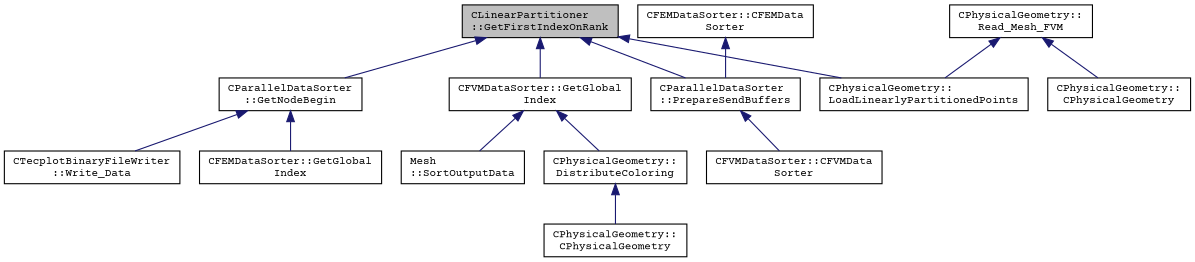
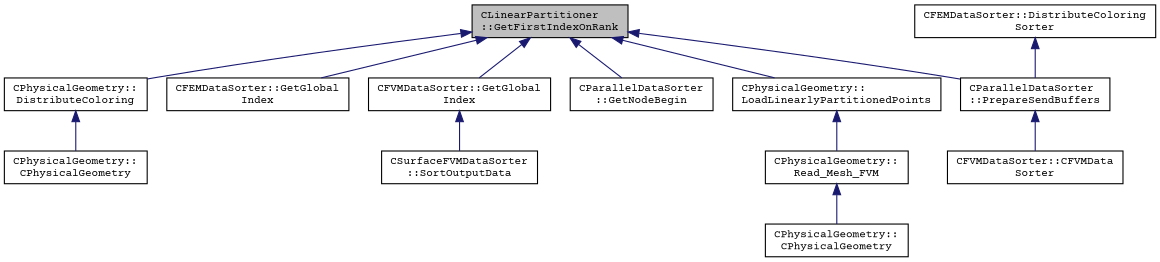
node "CFEMDataSorter::CFEMData Sorter": label "CFEMDataSorter::CFEMData Sorter" -> "CFEMDataSorter::DistributeColoring Sorter"
edge "CPhysicalGeometry:: LoadLinearlyPartitionedPoints" -> "CPhysicalGeometry:: Read_Mesh_FVM": reversed
edge "CPhysicalGeometry:: DistributeColoring" -> "CFVMDataSorter::GetGlobal Index": now "CPhysicalGeometry:: DistributeColoring" -> "CLinearPartitioner ::GetFirstIndexOnRank"
edge "CFEMDataSorter::GetGlobal Index" -> "CParallelDataSorter ::GetNodeBegin": now "CFEMDataSorter::GetGlobal Index" -> "CLinearPartitioner ::GetFirstIndexOnRank"
node "CTecplotBinaryFileWriter ::Write_Data": removed
node "Mesh ::SortOutputData": label "Mesh ::SortOutputData" -> "CSurfaceFVMDataSorter ::SortOutputData"
